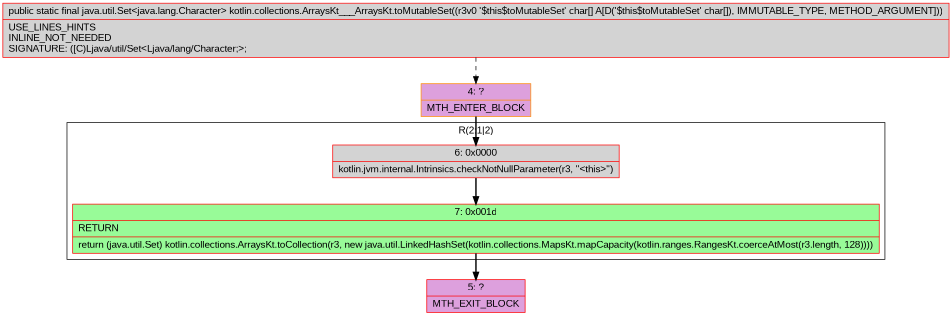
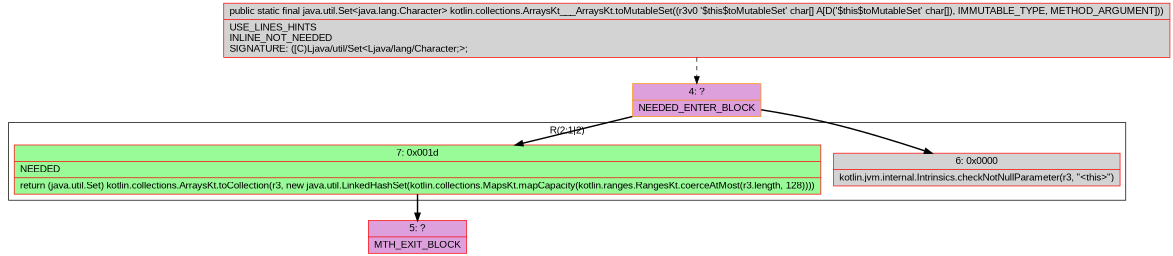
node "4: ?": text "MTH_ENTER_BLOCK" -> "NEEDED_ENTER_BLOCK"
edge "6: 0x0000" -> "7: 0x001d": now "4: ?" -> "7: 0x001d"
node "7: 0x001d": text "RETURN" -> "NEEDED"
